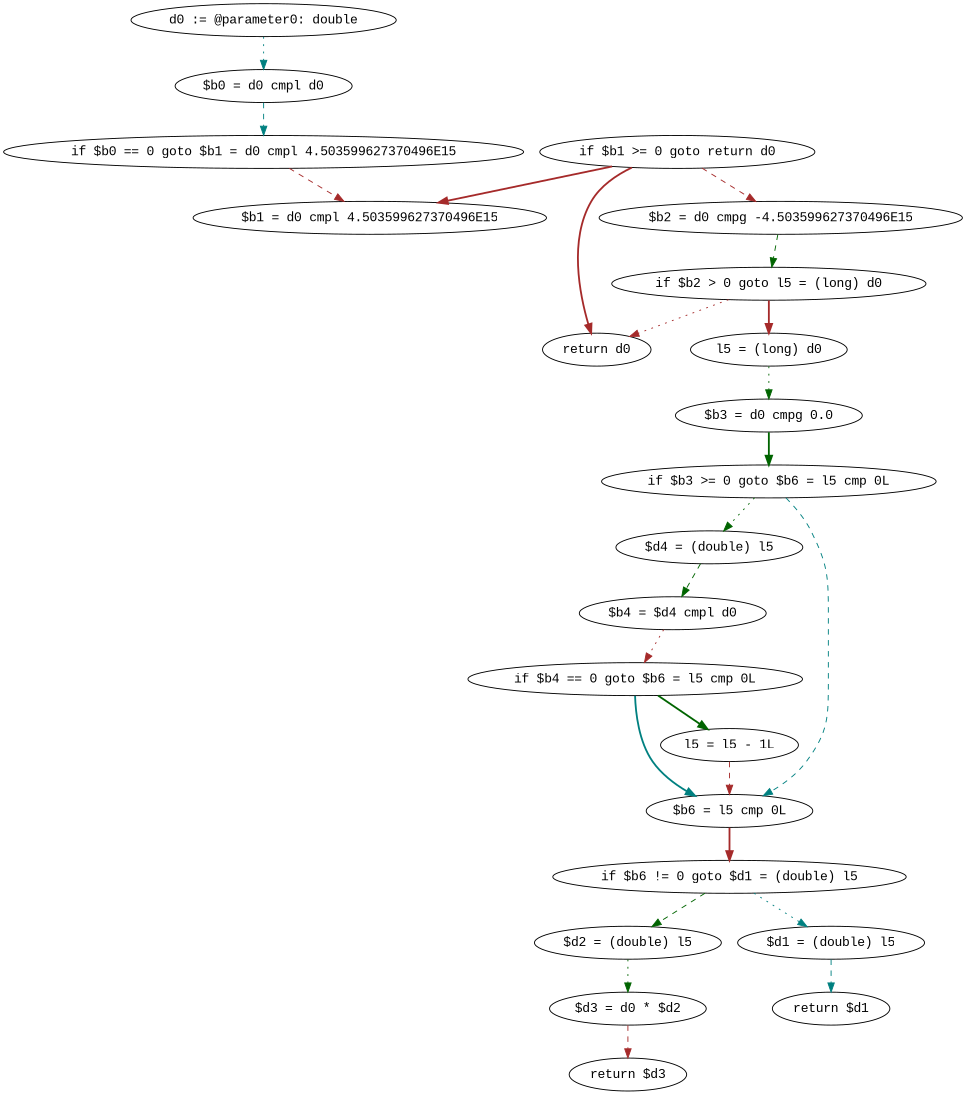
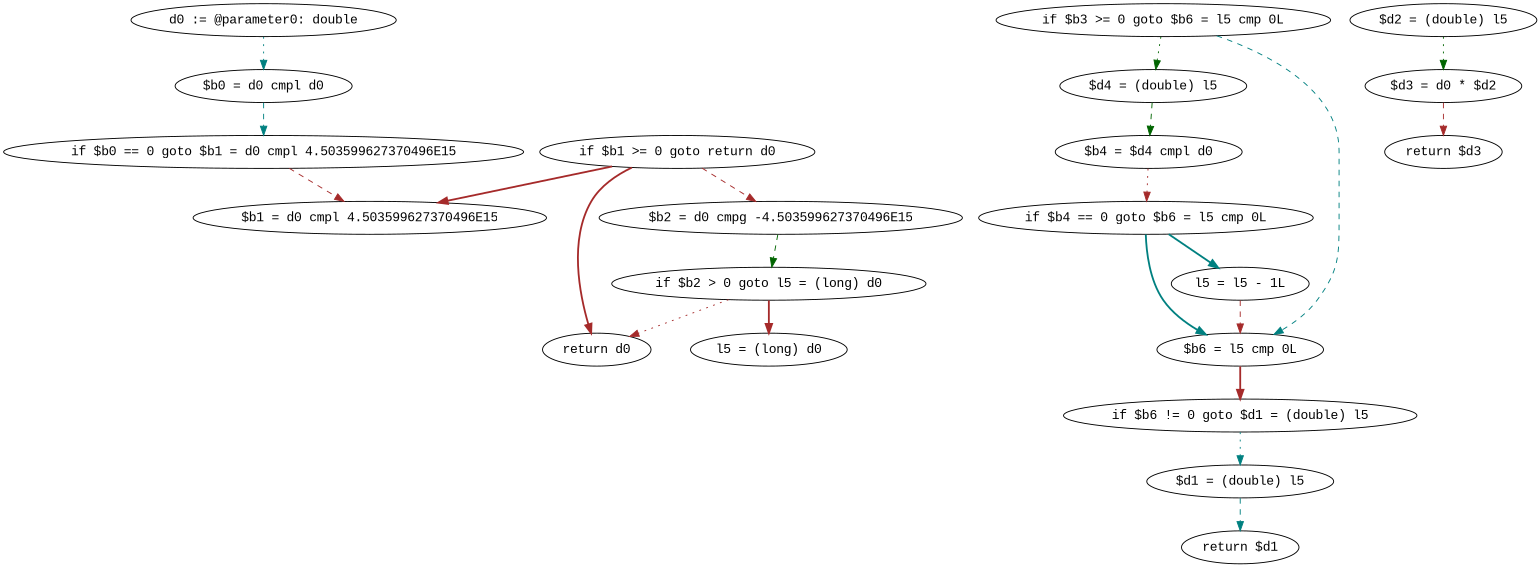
node "$b3 = d0 cmpg 0.0": removed
edge "if $b4 == 0 goto $b6 = l5 cmp 0L" -> "l5 = l5 - 1L": color darkgreen -> teal
edge "if $b6 != 0 goto $d1 = (double) l5" -> "$d2 = (double) l5": removed
